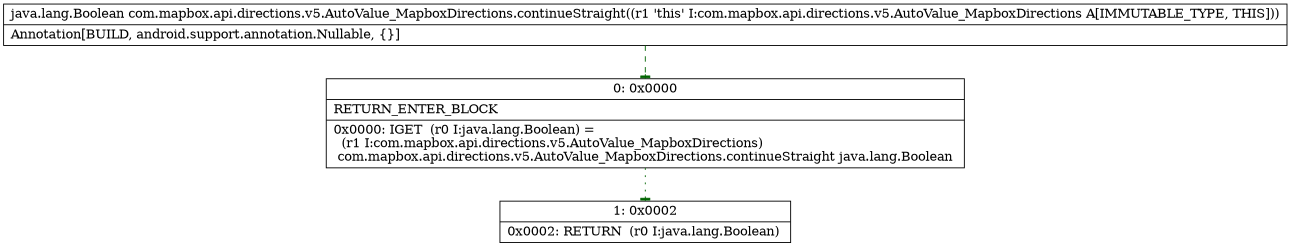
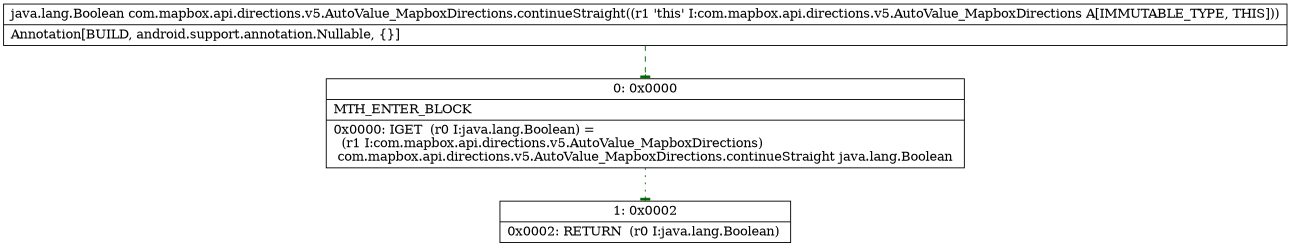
node "0: 0x0000": text "RETURN_ENTER_BLOCK" -> "MTH_ENTER_BLOCK"
